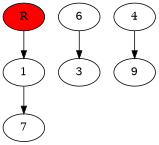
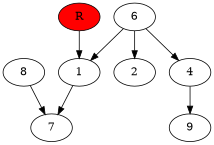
edge "6" -> "1": added
edge "6" -> "4": added
node "8": added
node "3": label "3" -> "2"
